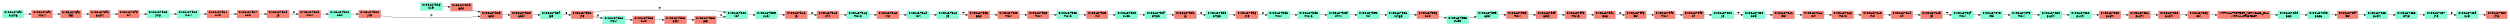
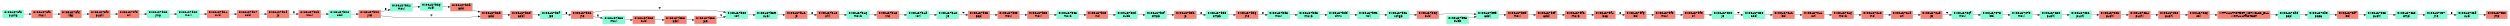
node "0x00427b24 movl": added
edge "0x00427be6 subl" -> "0x00427be8 subb": now "0x00427be6 subl" -> "0x00427beb addl"
